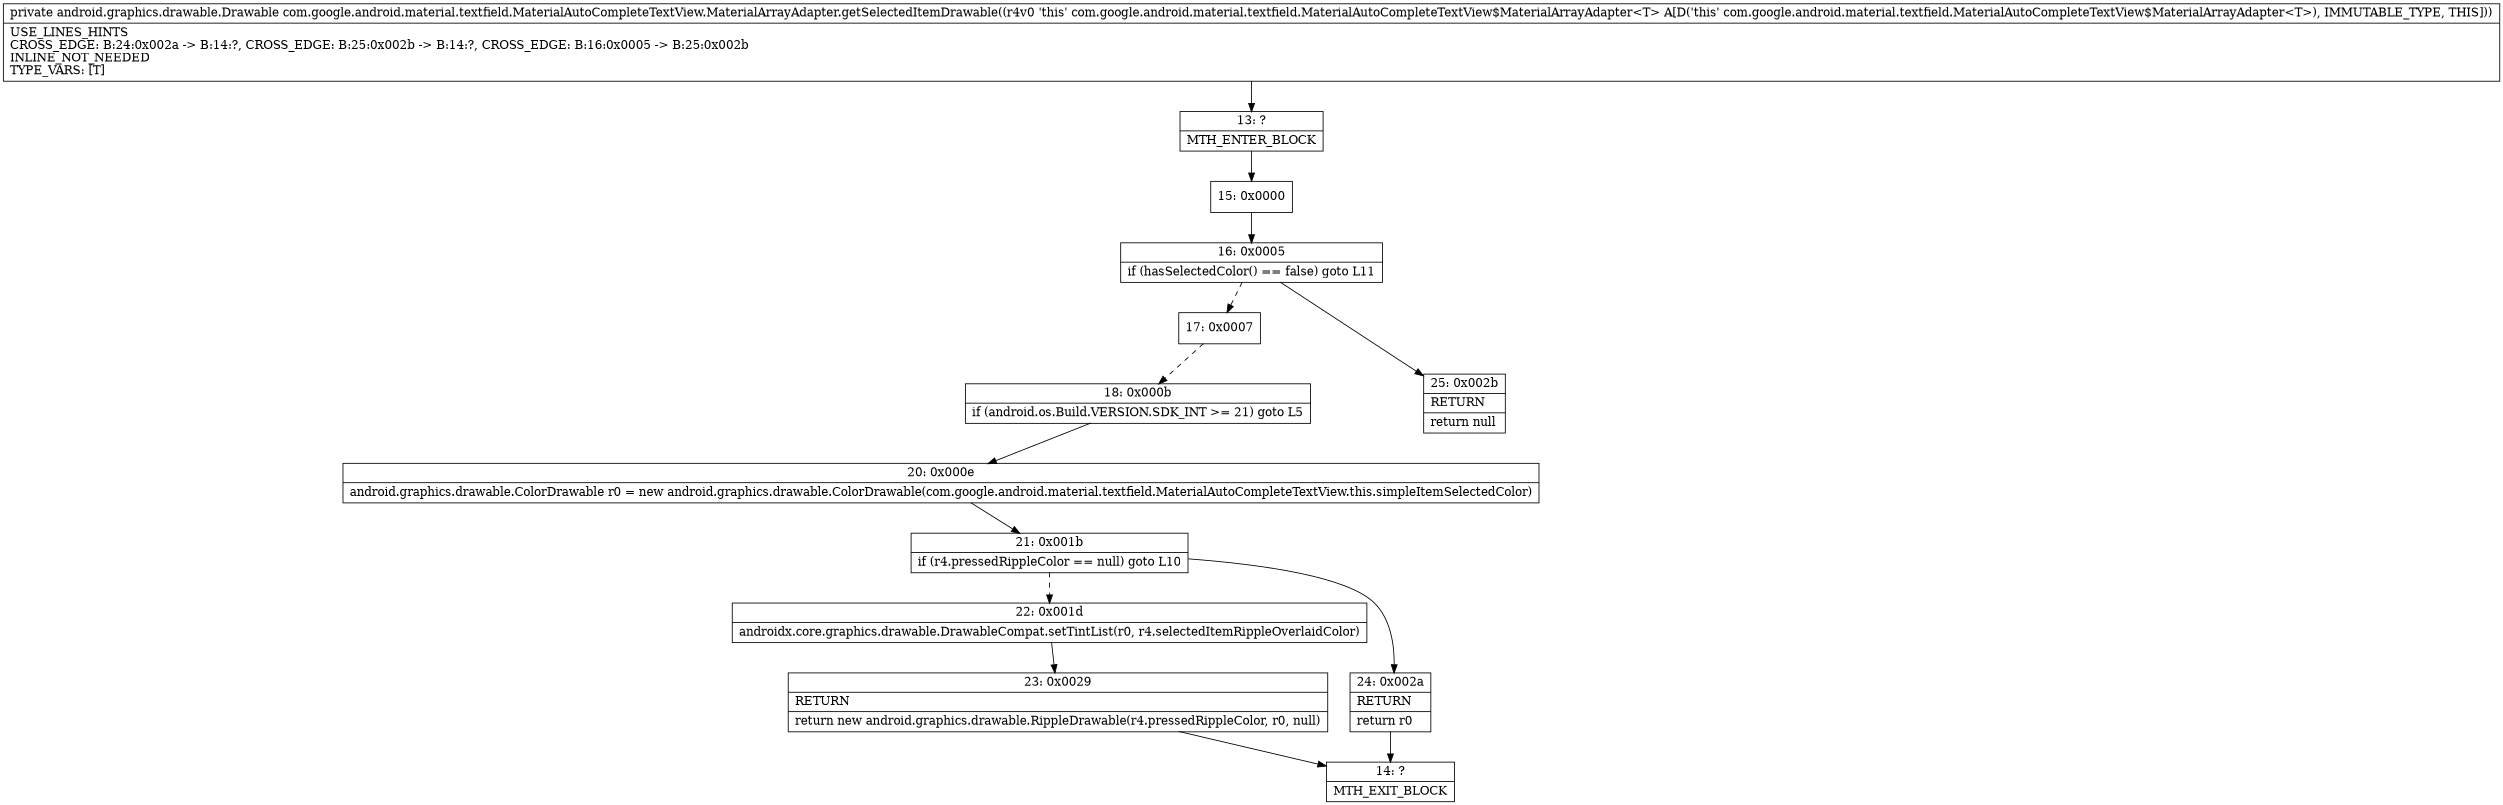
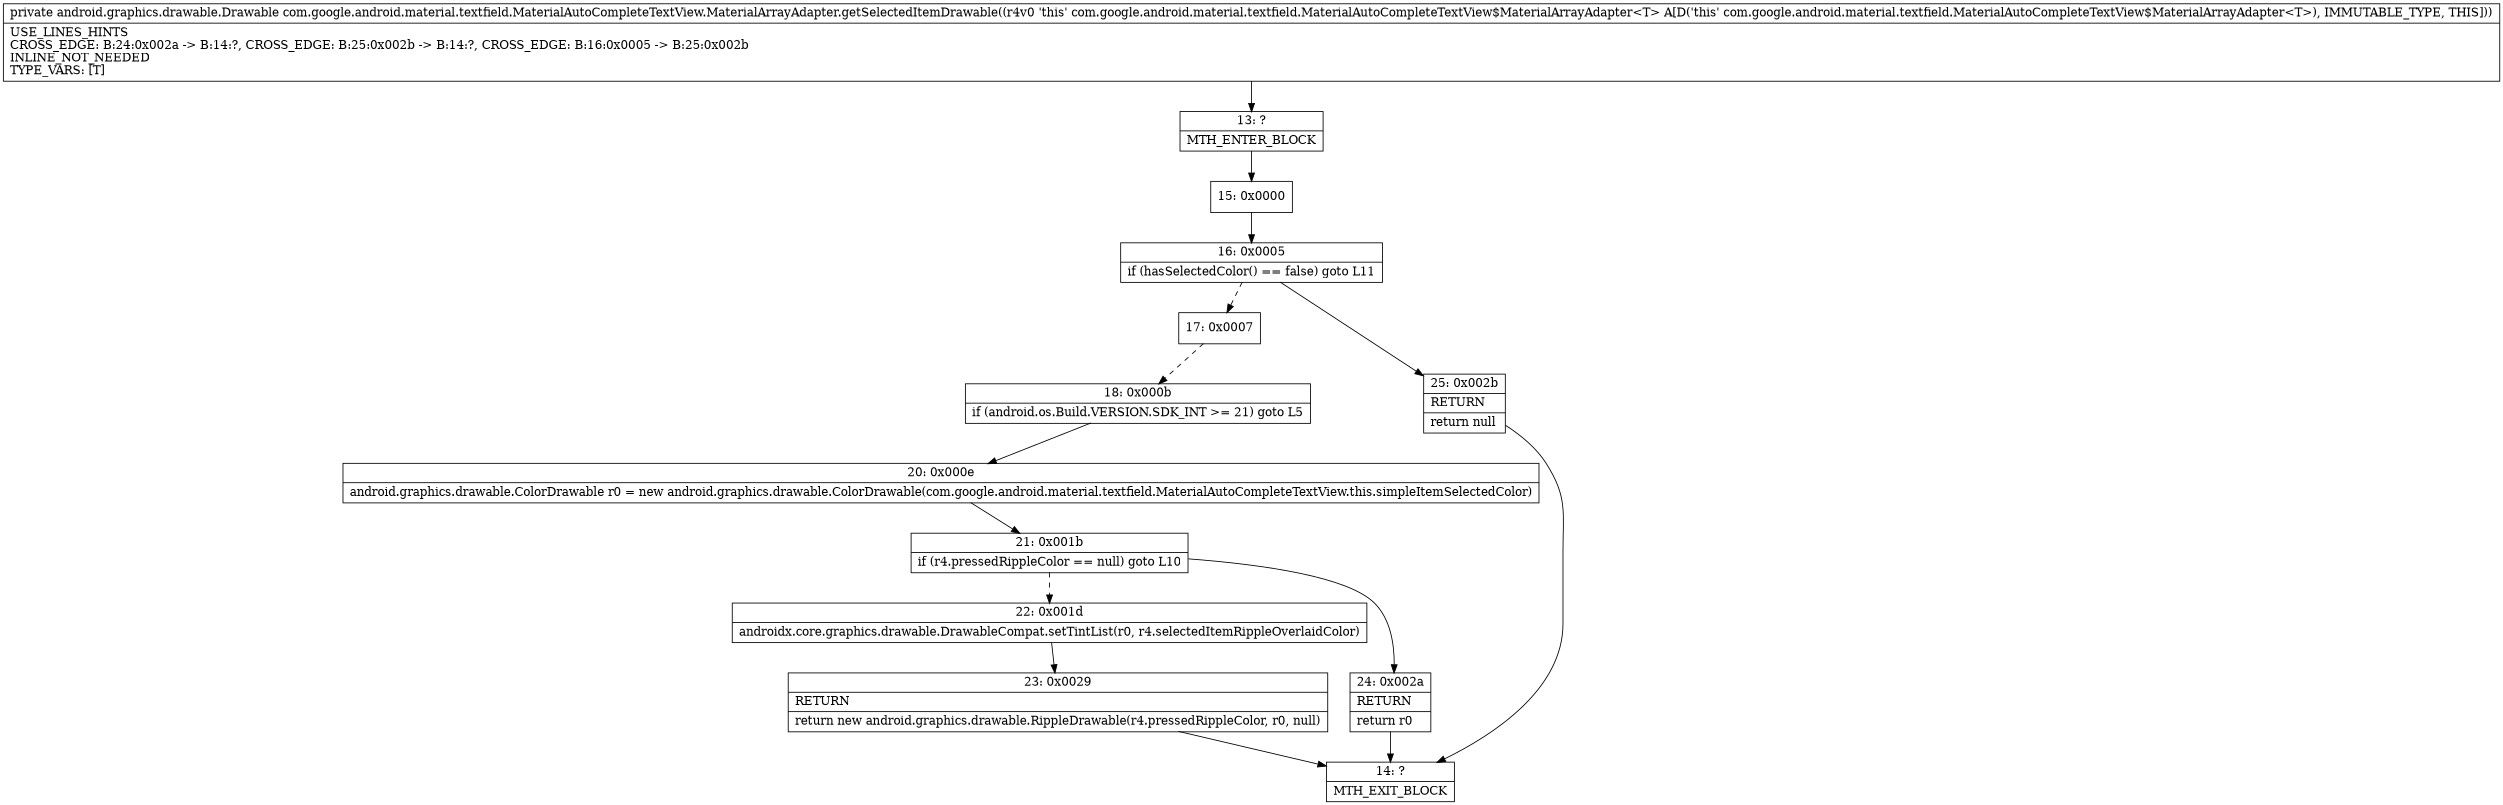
edge "25: 0x002b" -> "14: ?": added
